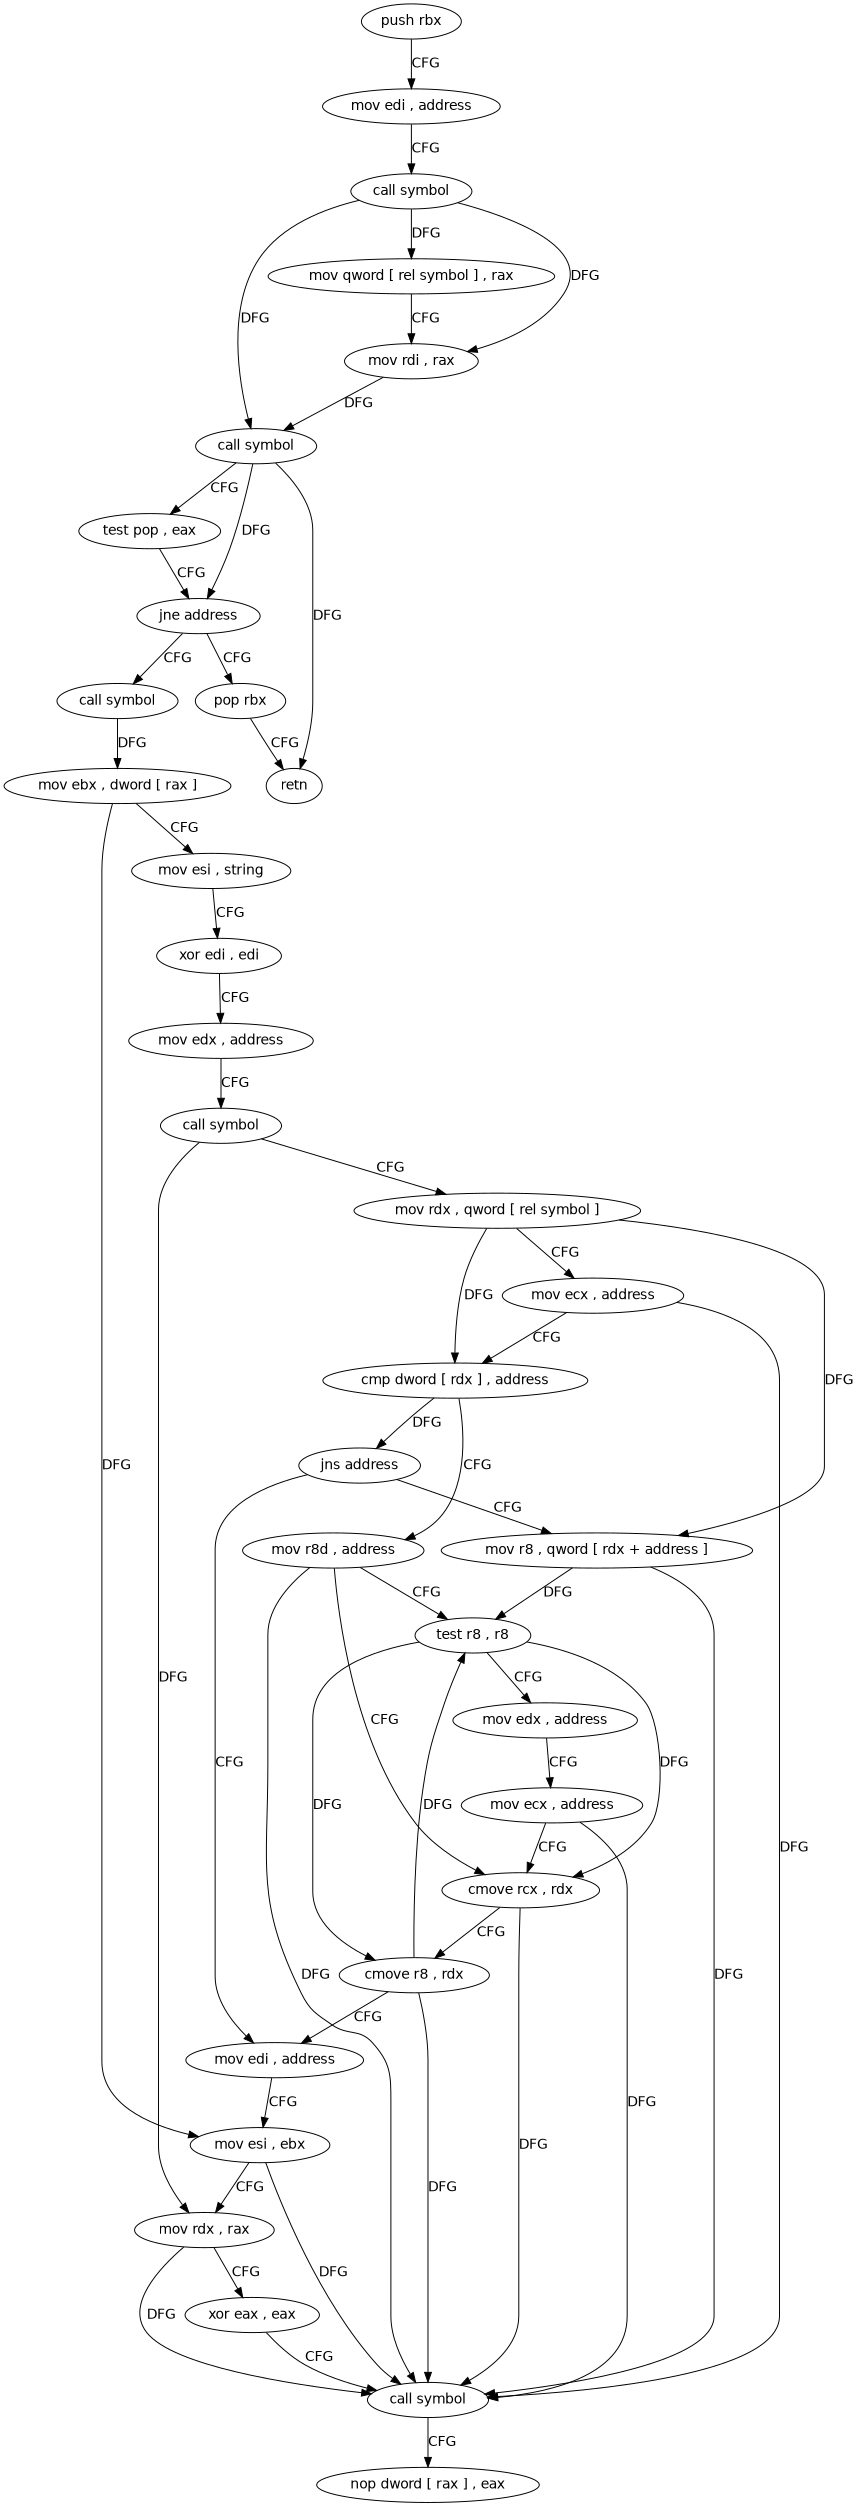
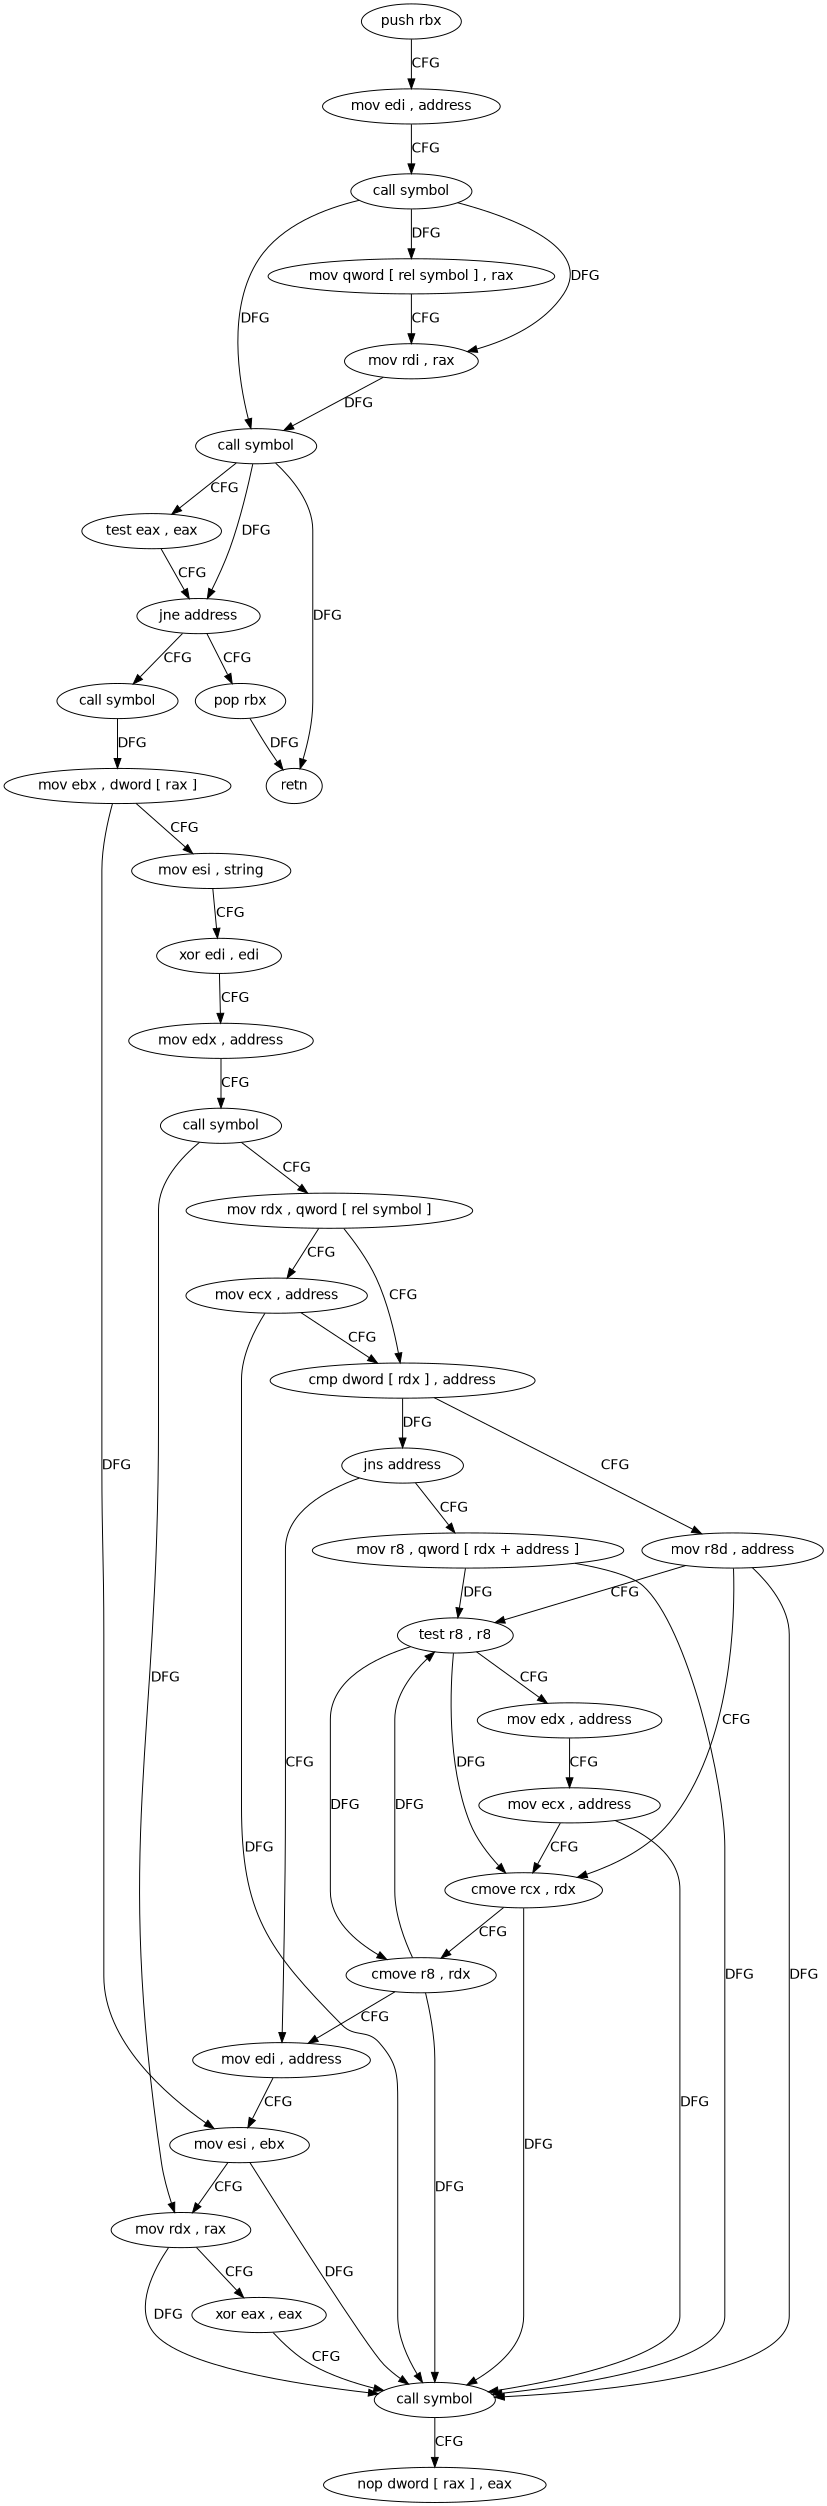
node "test pop , eax": label "test pop , eax" -> "test eax , eax"
edge "pop rbx" -> "retn": label "CFG" -> "DFG"
edge "mov rdx , qword [ rel symbol ]" -> "cmp dword [ rdx ] , address": label "DFG" -> "CFG"
edge "mov rdx , qword [ rel symbol ]" -> "mov r8 , qword [ rdx + address ]": removed, label "DFG"
